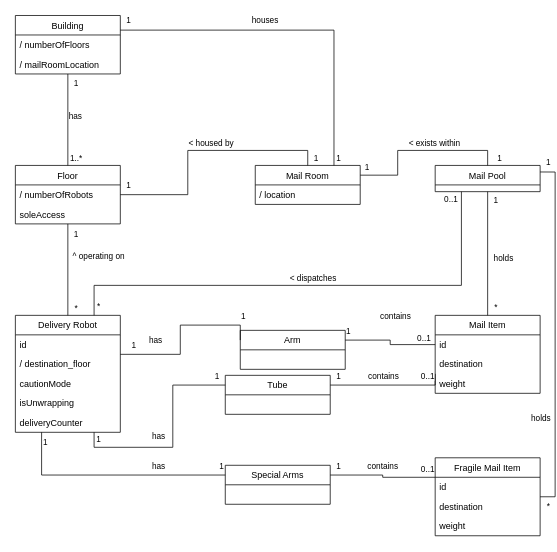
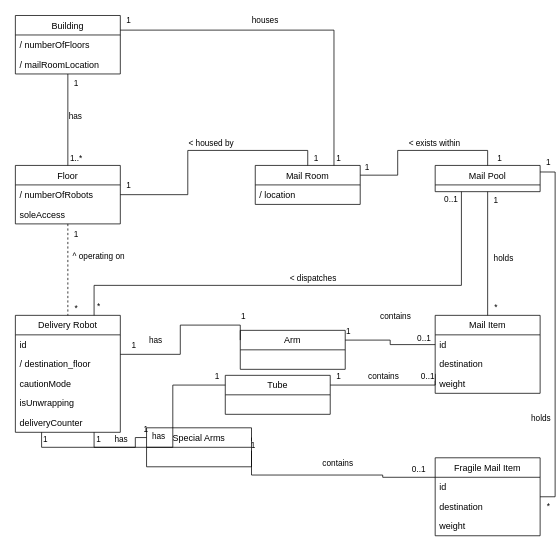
edge "Floor" -- "Delivery Robot": style solid -> dashed
node "Special Arms": moved (278, 485) -> (199, 447)
